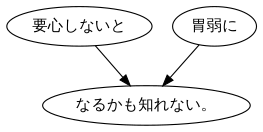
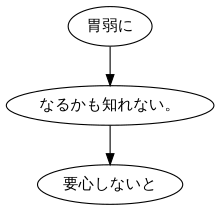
edge "要心しないと" -> "なるかも知れない。": reversed
